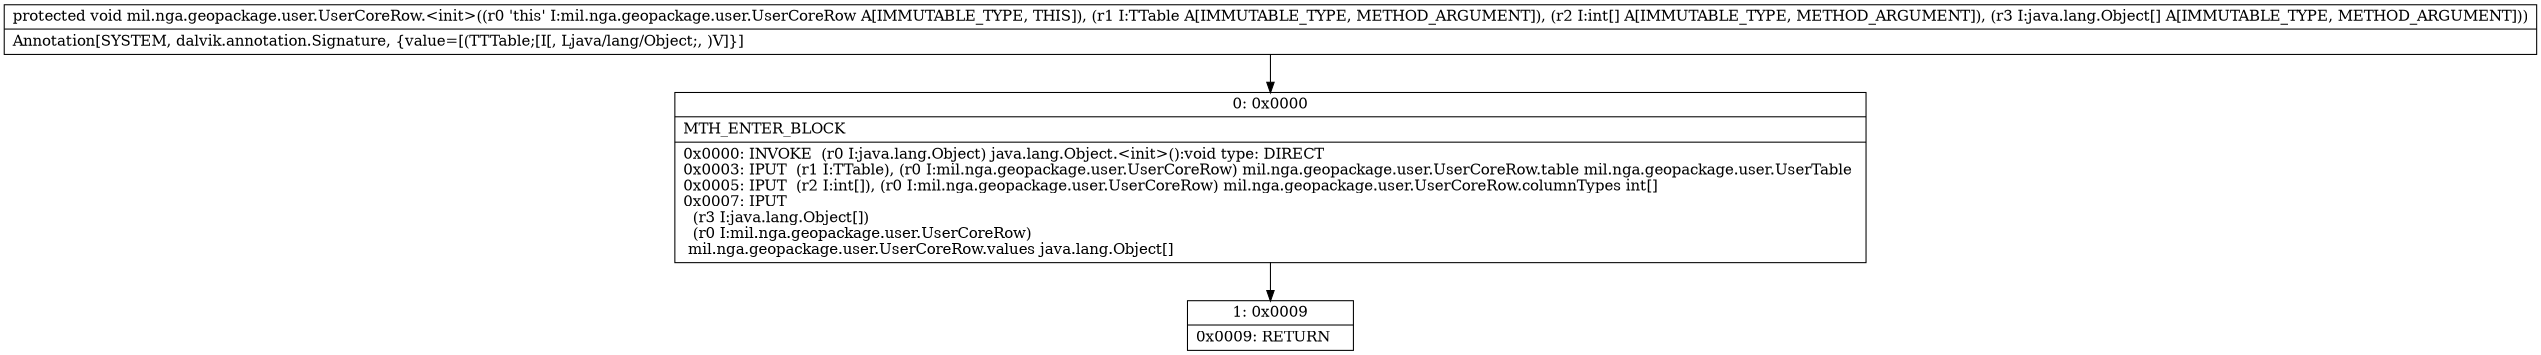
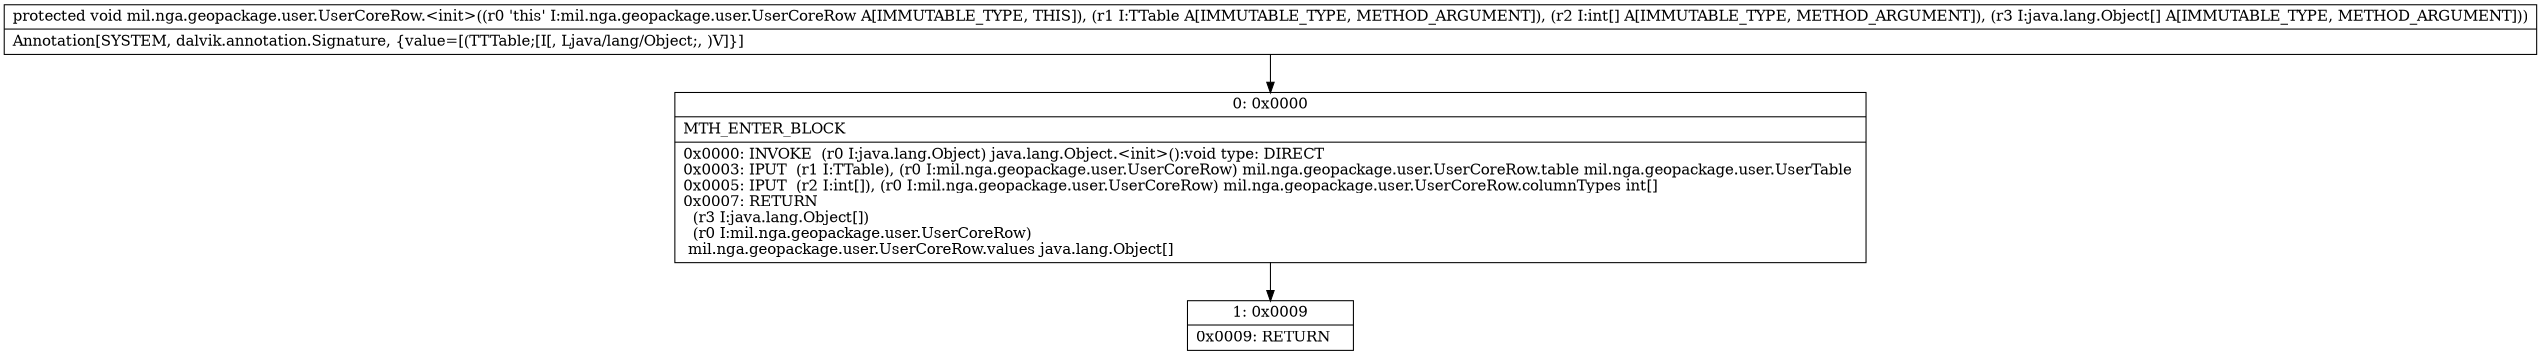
node "0: 0x0000": text "0x0007: IPUT" -> "0x0007: RETURN"
